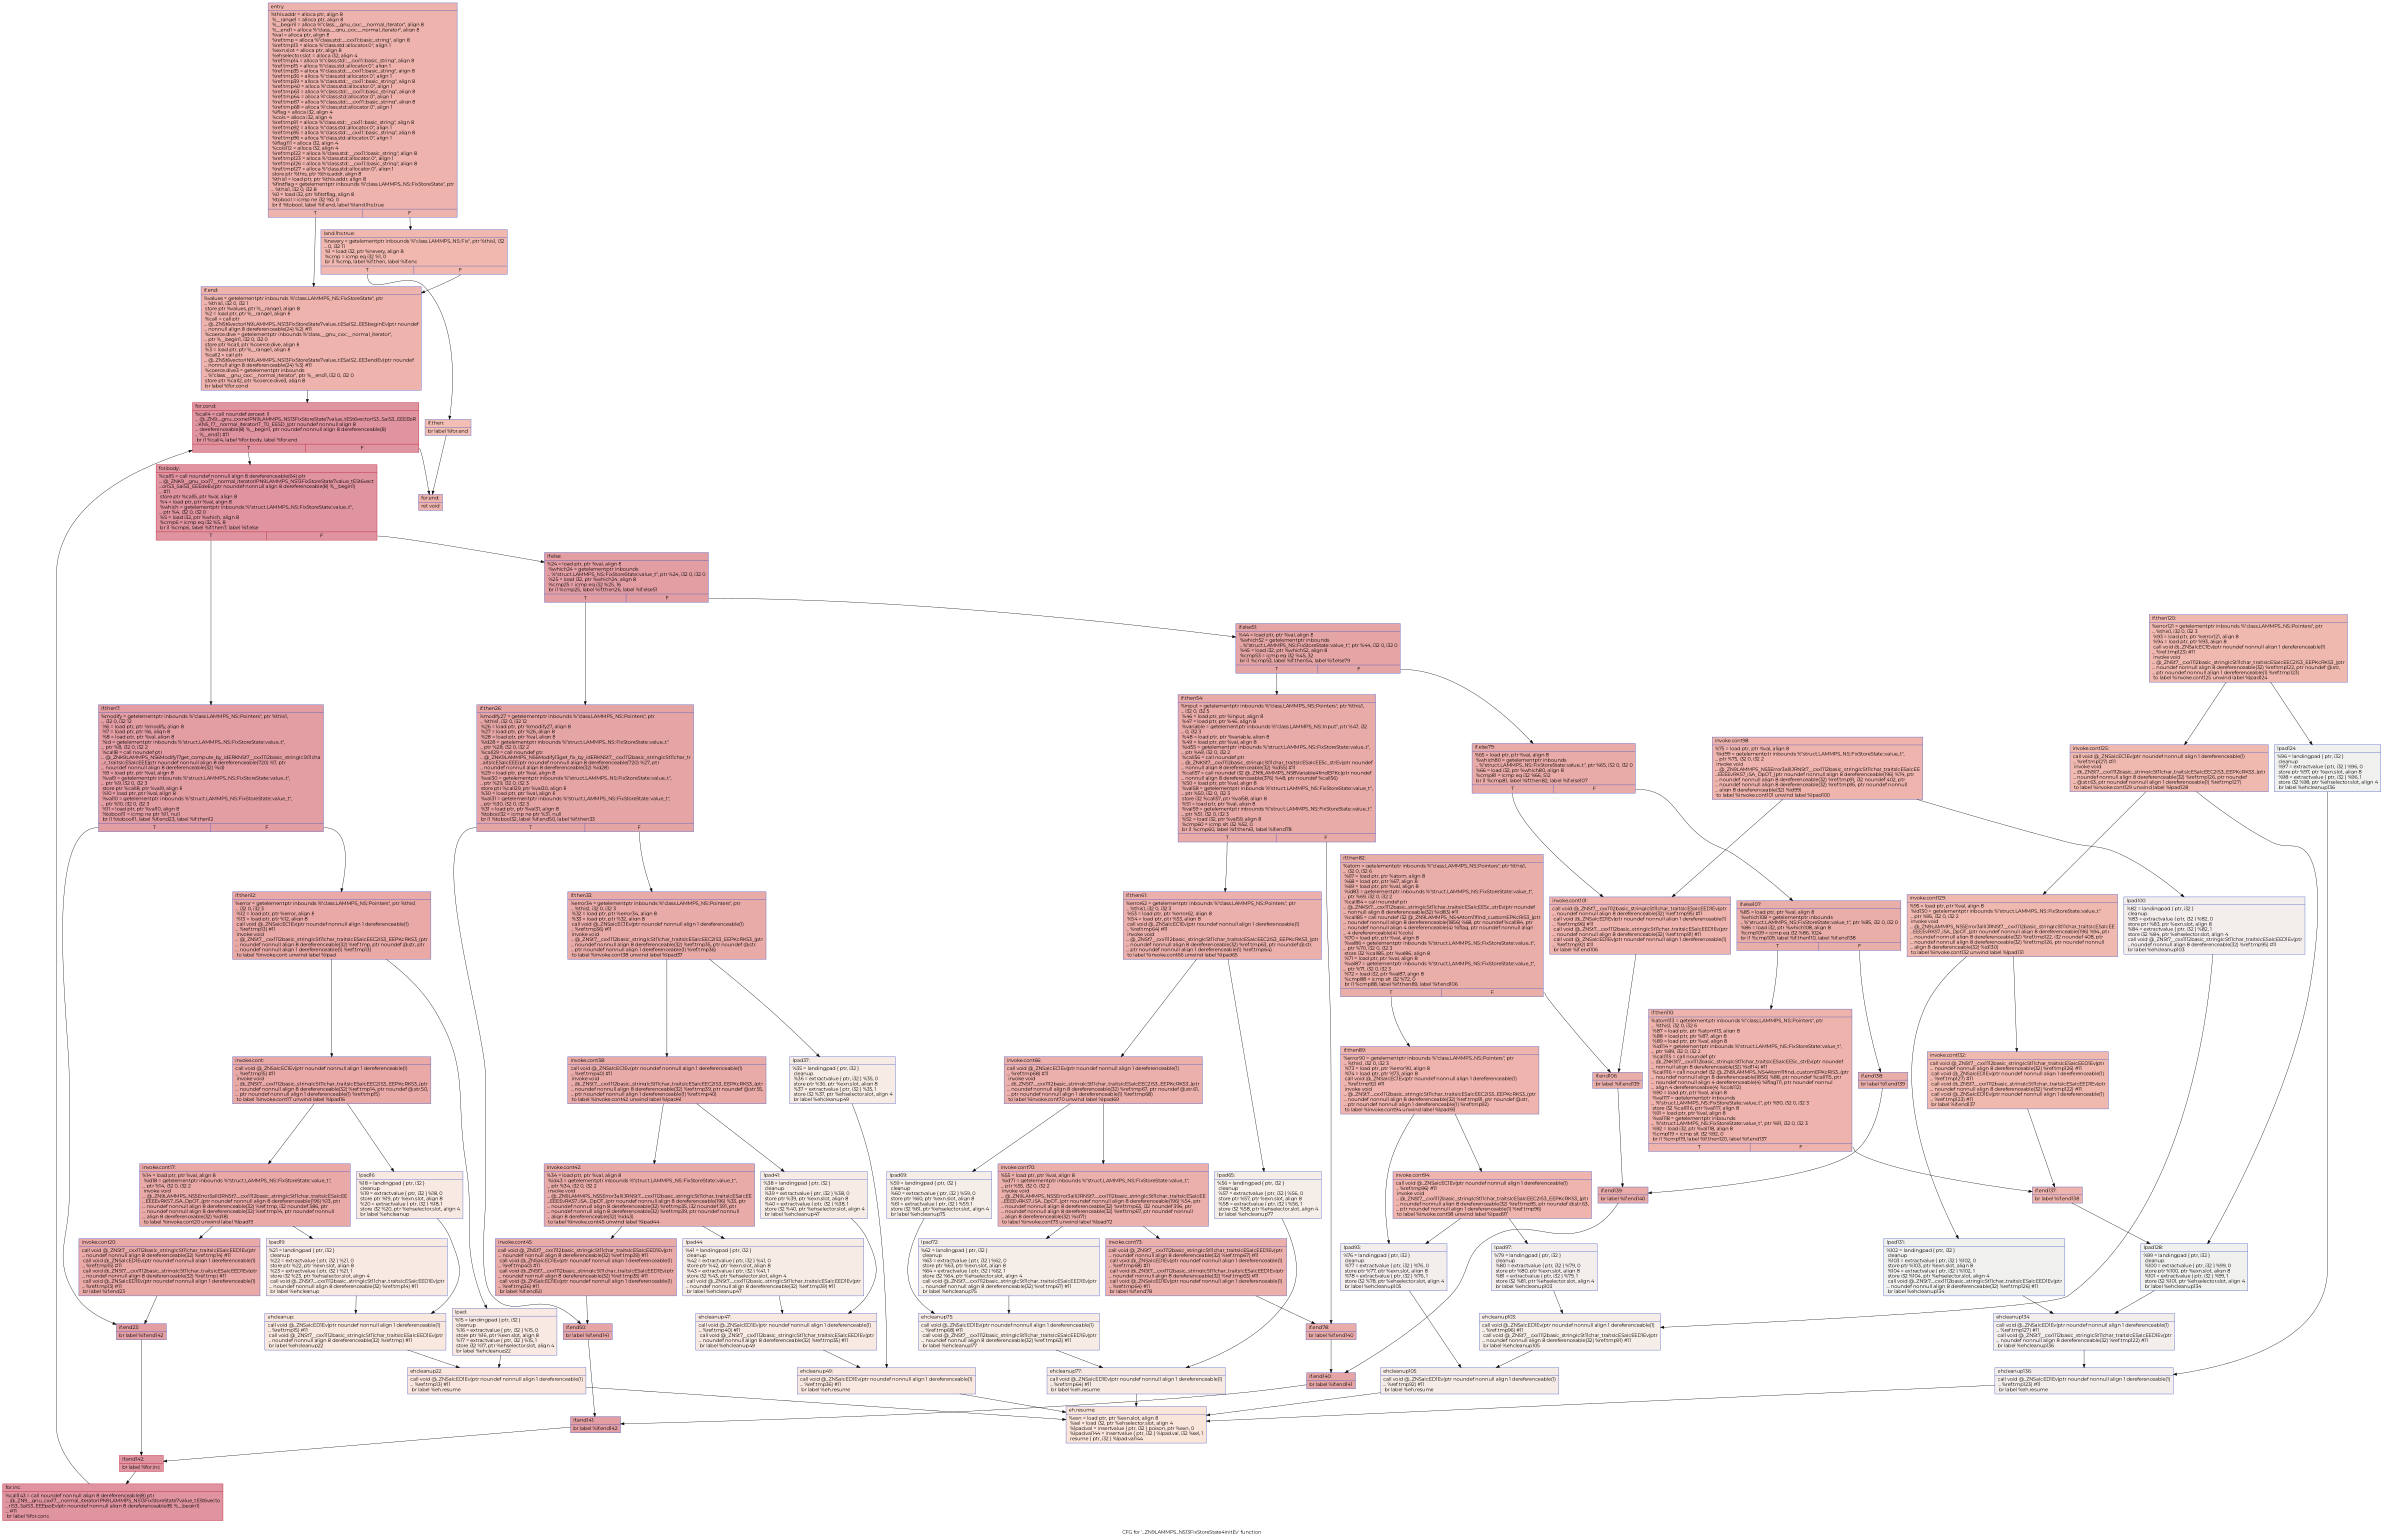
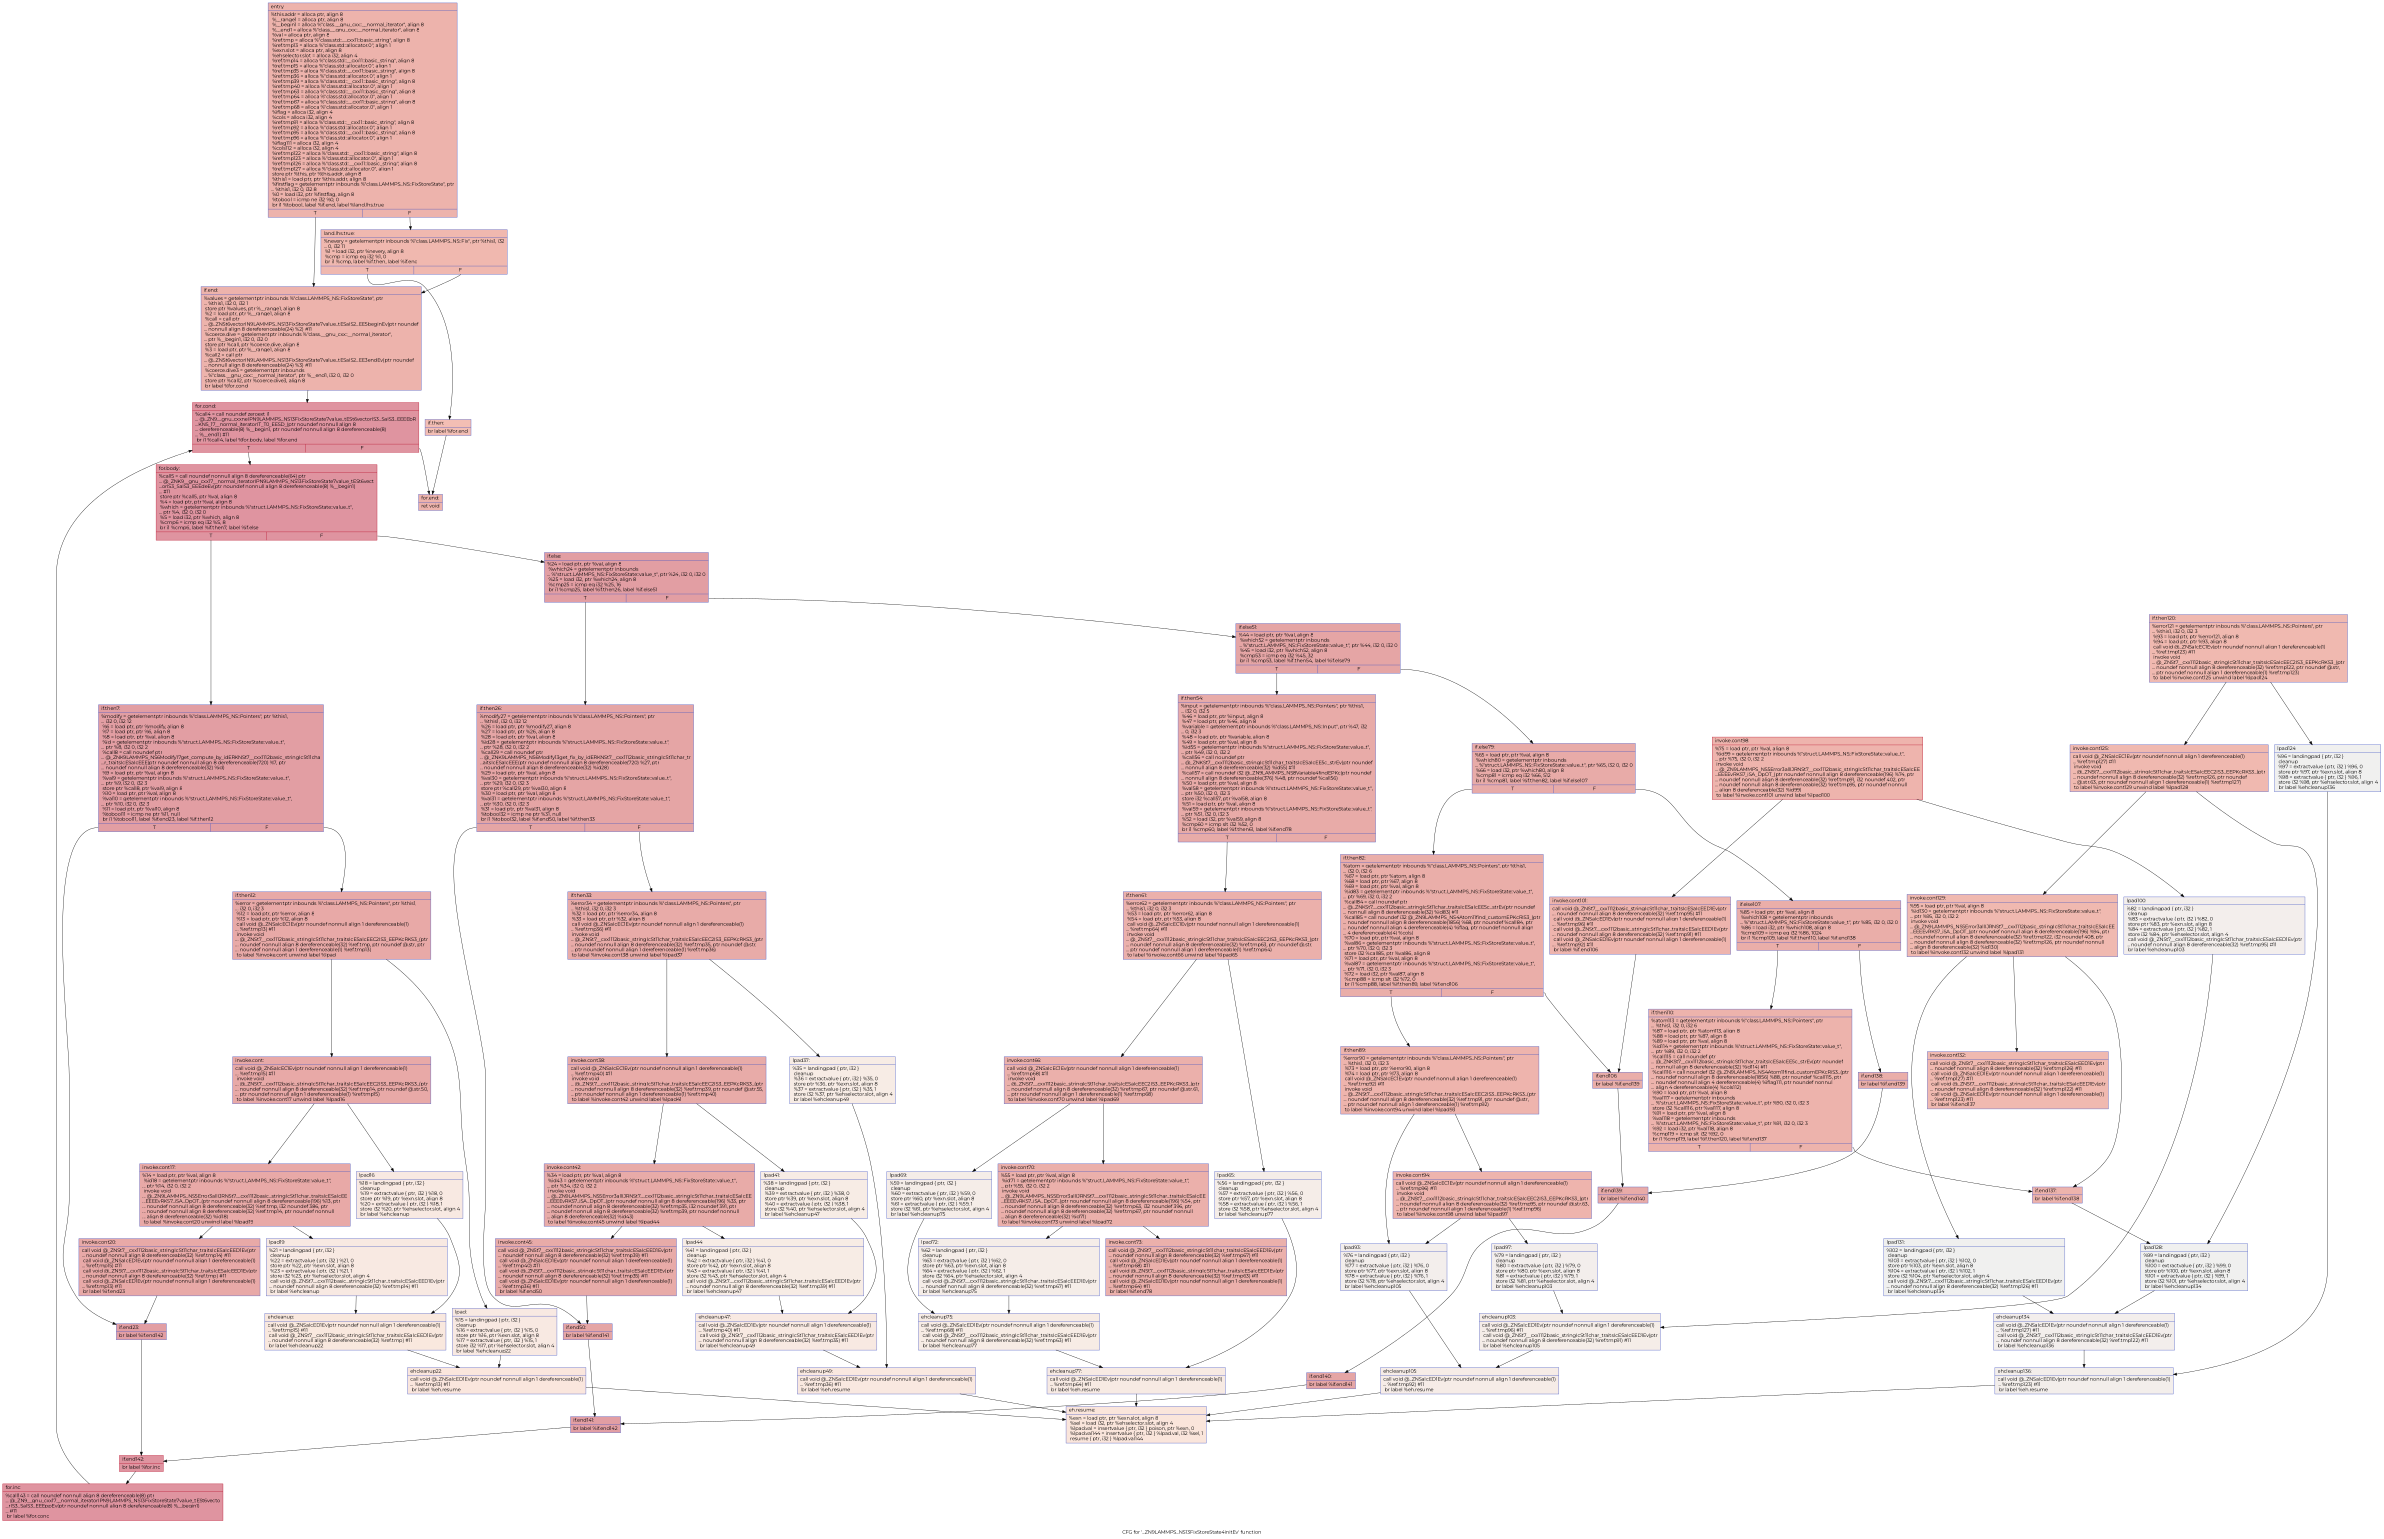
node "invoke.cont98:": color #3d50c3ff -> #b70d28ff
edge "if.else79:" -> "invoke.cont101:": now "if.else79:" -> "if.then82:"
edge "invoke.cont132:" -> "if.end137:": now "invoke.cont129:" -> "if.end137:"
node "if.end78:": removed
